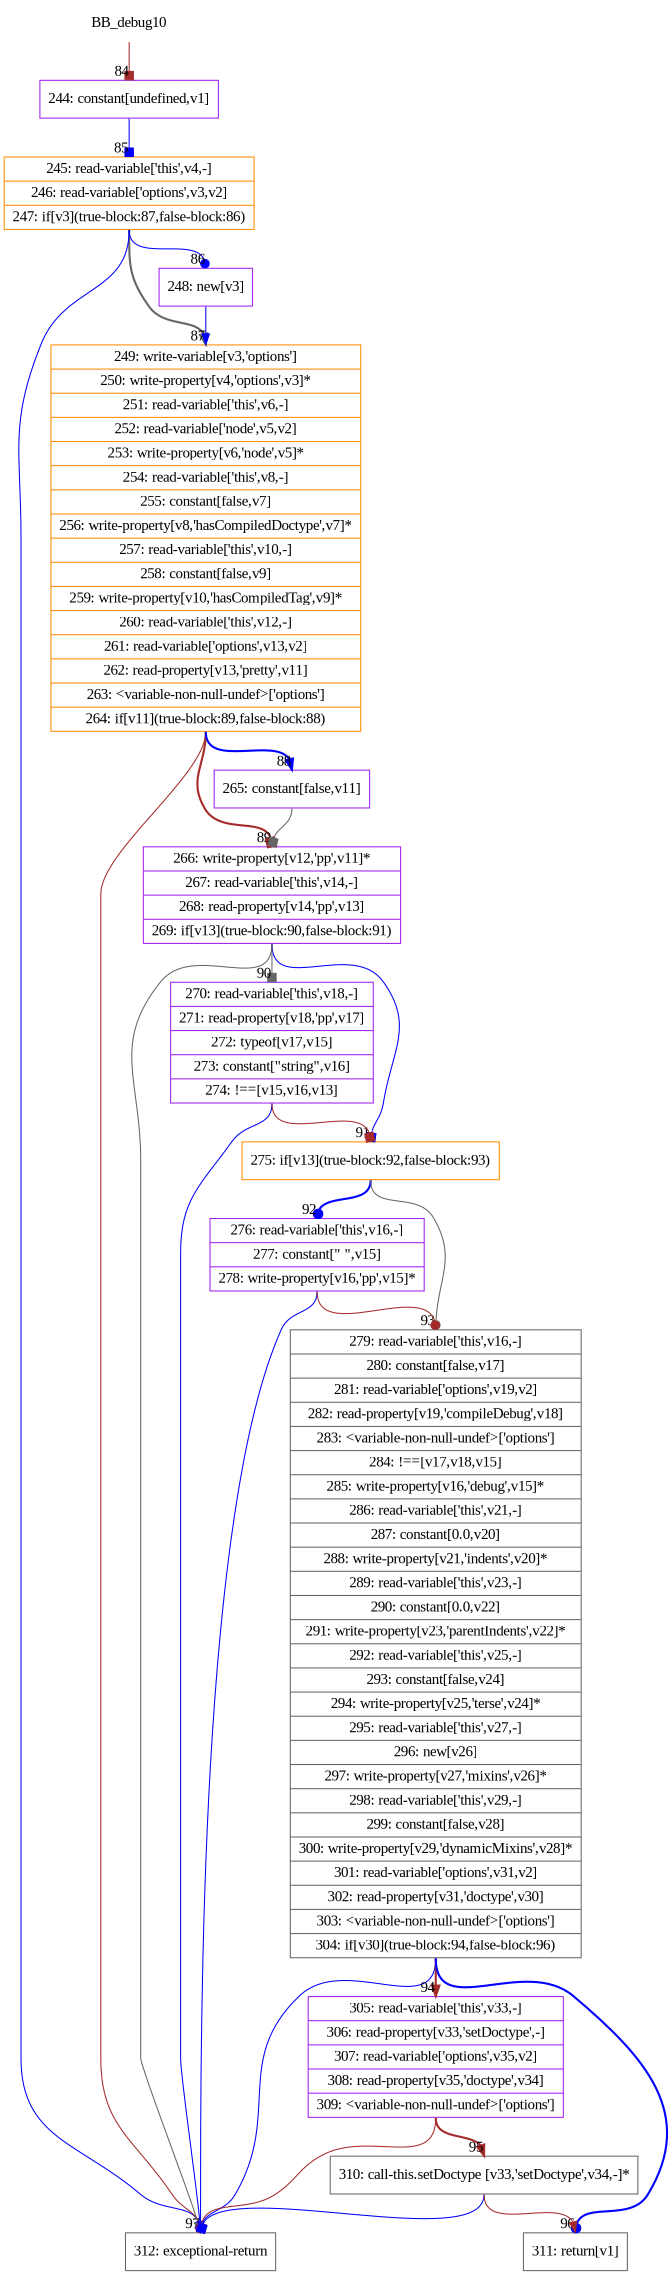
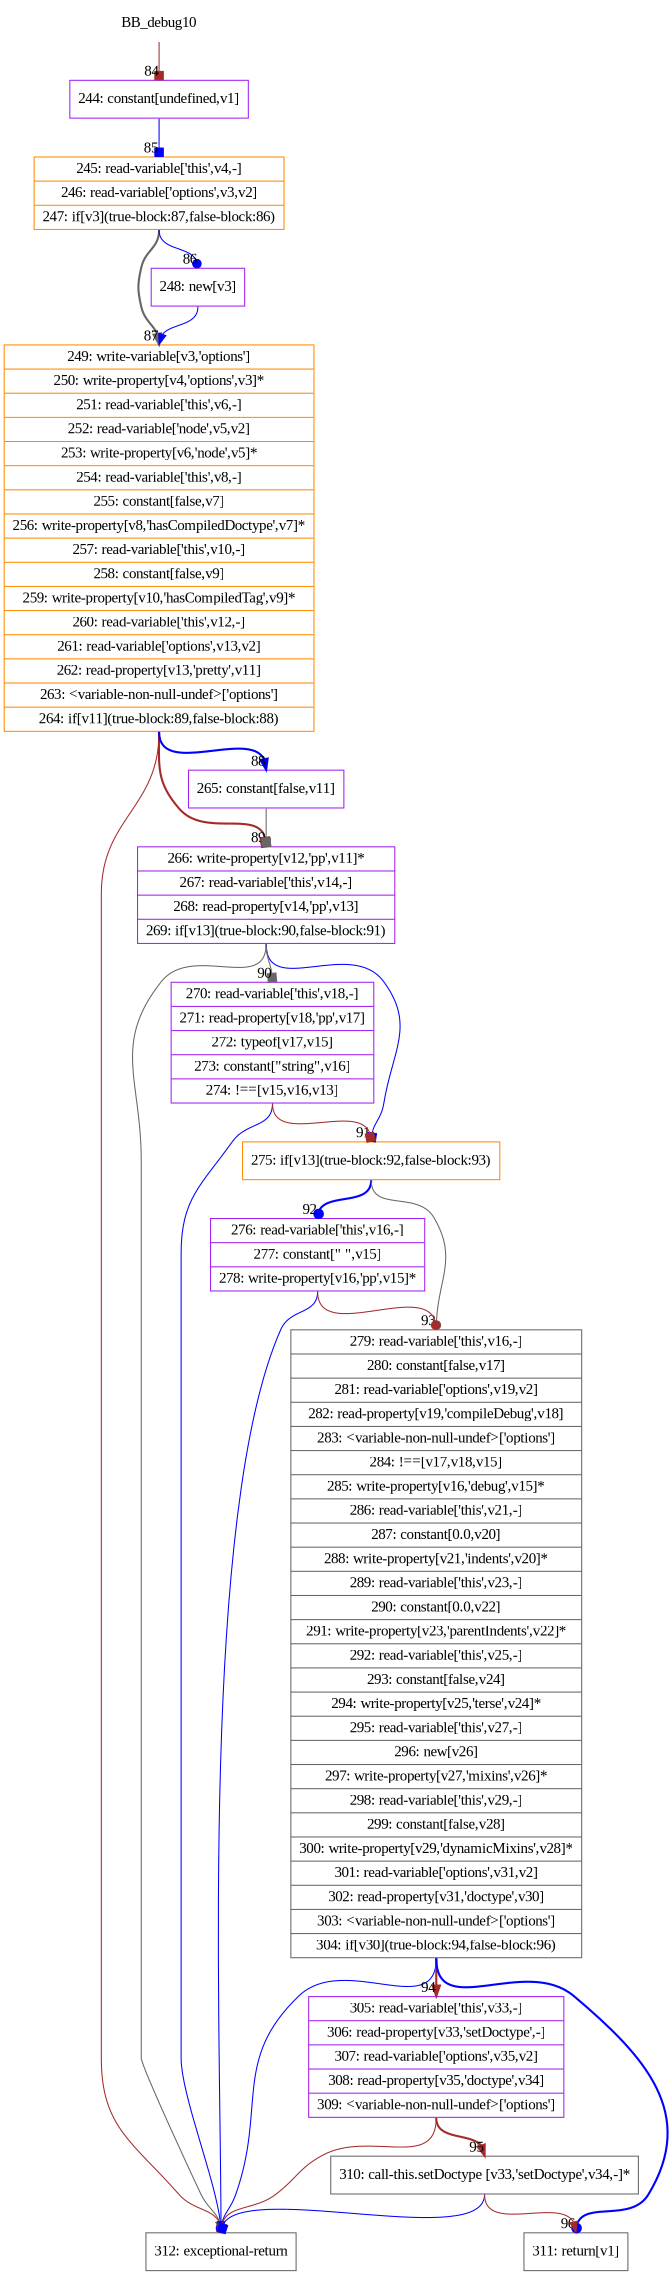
edge "245: read-variable['this',v4,-]" -> "312: exceptional-return": removed
